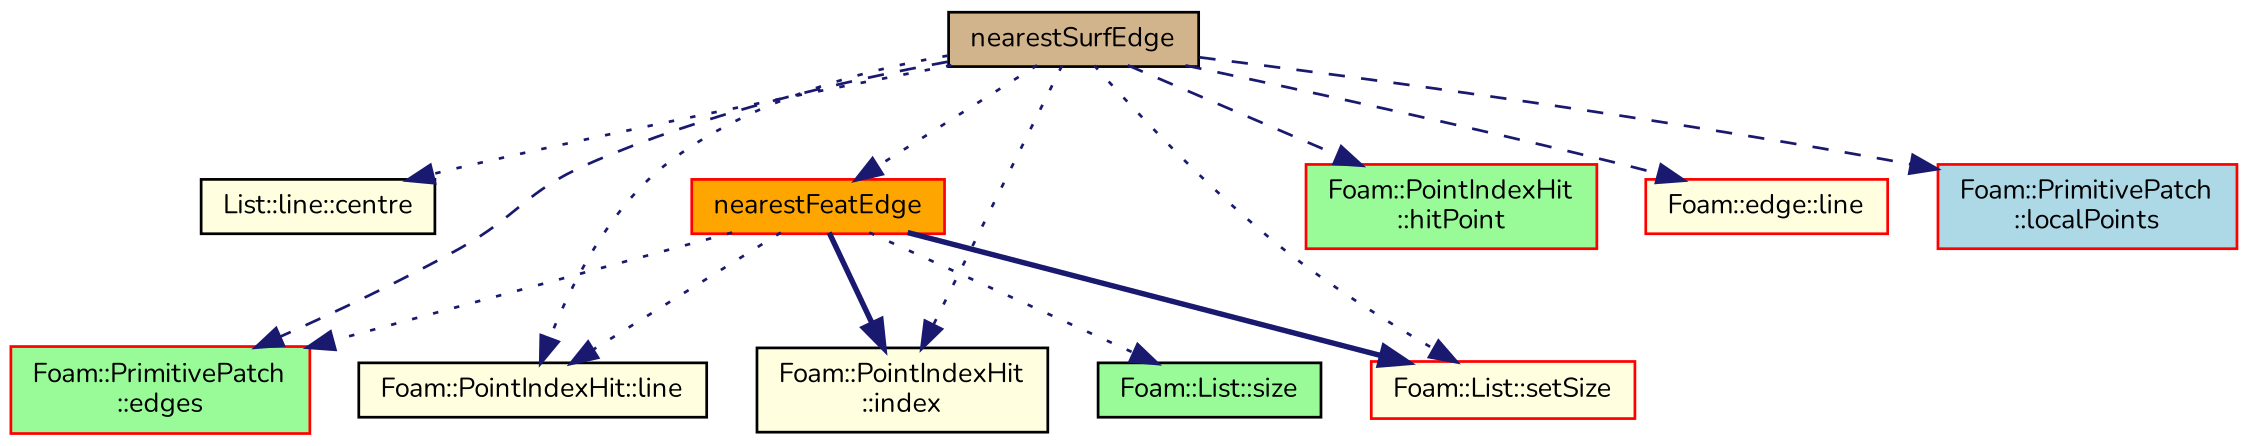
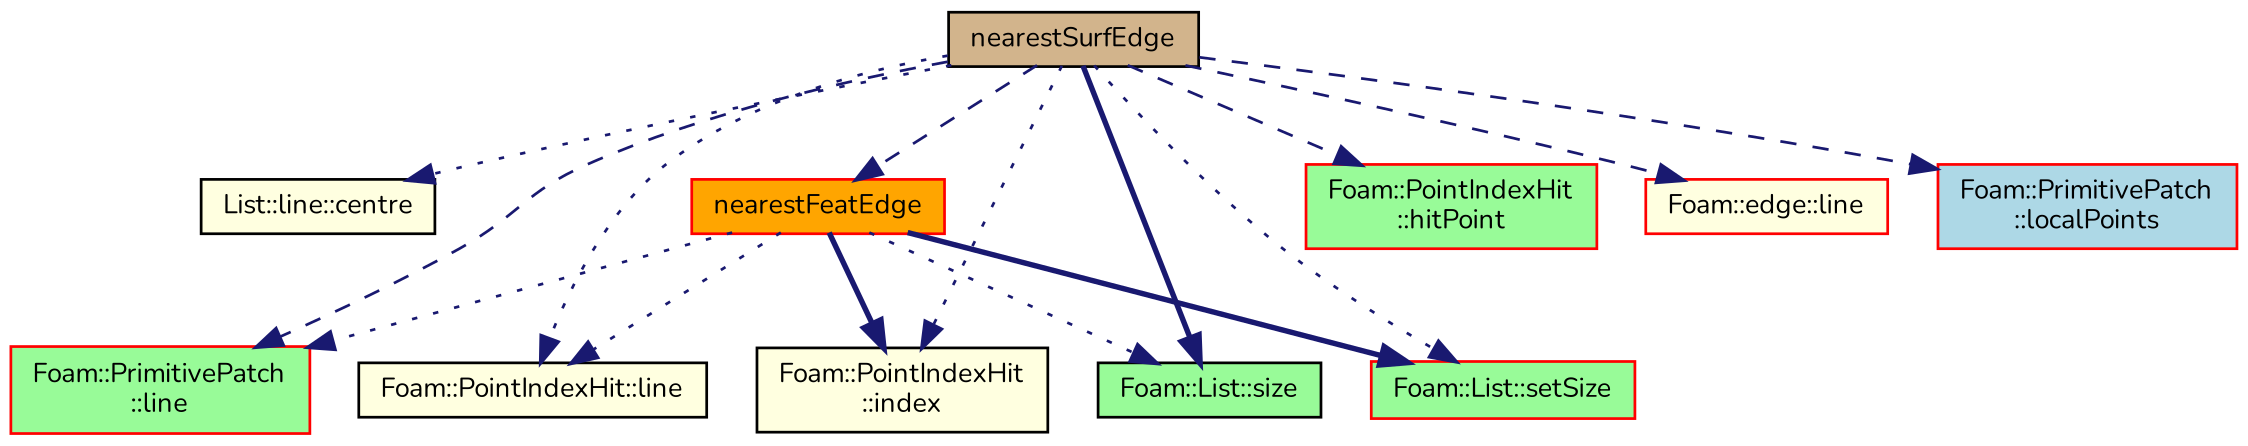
edge "nearestSurfEdge" -> "nearestFeatEdge": style dotted -> dashed
edge "nearestSurfEdge" -> "Foam::List::size": added
node "Foam::PrimitivePatch ::edges": label "Foam::PrimitivePatch ::edges" -> "Foam::PrimitivePatch ::line"
node "Foam::List::setSize": fillcolor lightyellow -> palegreen
